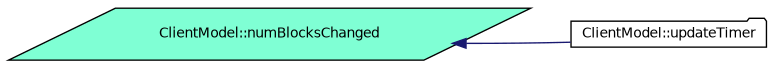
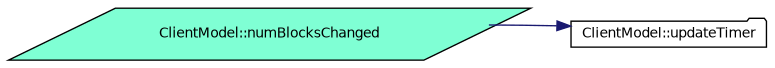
edge "ClientModel::updateTimer" -> "ClientModel::numBlocksChanged": reversed
